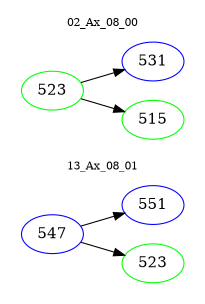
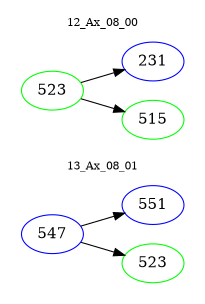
cluster "02_Ax_08_00": label "02_Ax_08_00" -> "12_Ax_08_00"
node "531": label "531" -> "231"
